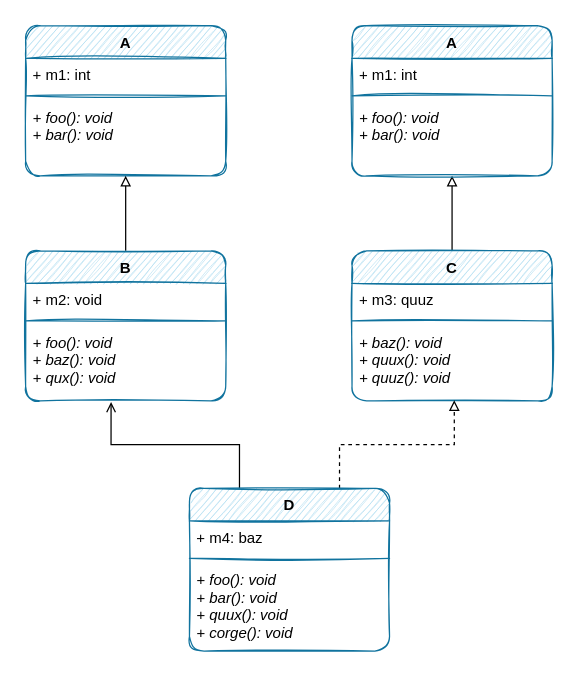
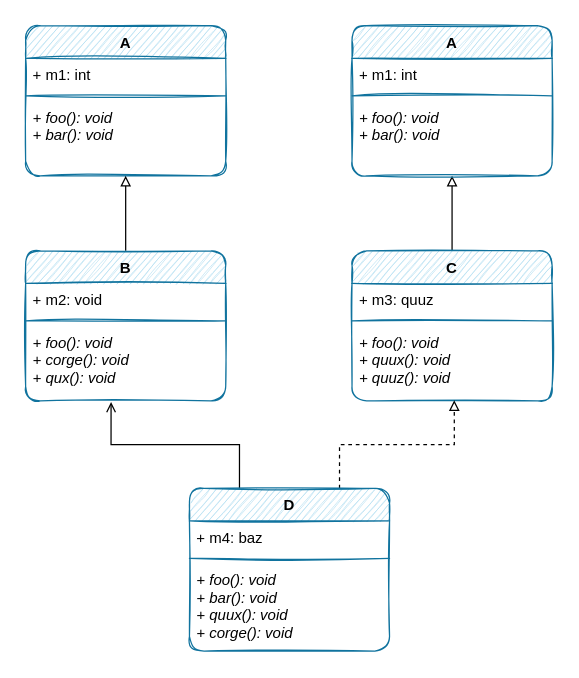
node "+ foo(): void + baz(): void + qux(): void": label "+ foo(): void + baz(): void + qux(): void" -> "+ foo(): void + corge(): void + qux(): void"
node "+ baz(): void + quux(): void + quuz(): void": label "+ baz(): void + quux(): void + quuz(): void" -> "+ foo(): void + quux(): void + quuz(): void"
